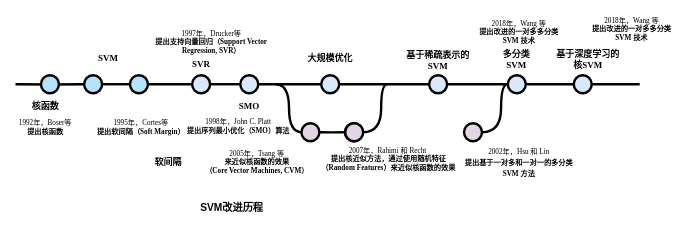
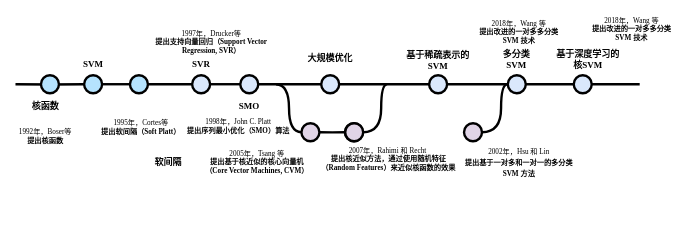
node "SVM": moved (108, 57) -> (93, 63)
node "1992年，Boser等 提出核函数": moved (45, 126) -> (45, 135)
node "1995年，Cortes等 提出软间隔（Soft Margin）": label "1995年，Cortes等 提出软间隔（Soft Margin）" -> "1995年，Cortes等 提出软间隔（Soft Platt）"
node "2005年，Tsang 等 来近似核函数的效果 （Core Vector Machines, CVM）": label "2005年，Tsang 等 来近似核函数的效果 （Core Vector Machines, CVM）" -> "2005年，Tsang 等 提出基于核近似的核心向量机 （Core Vector Machines, CVM）"
node "SVM改进历程": removed
